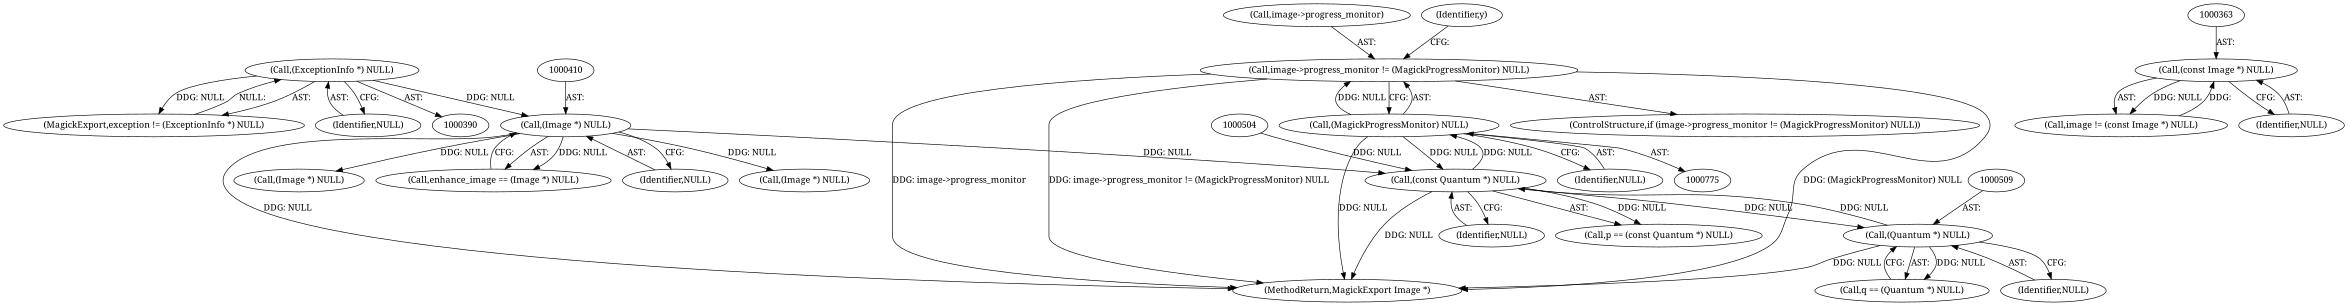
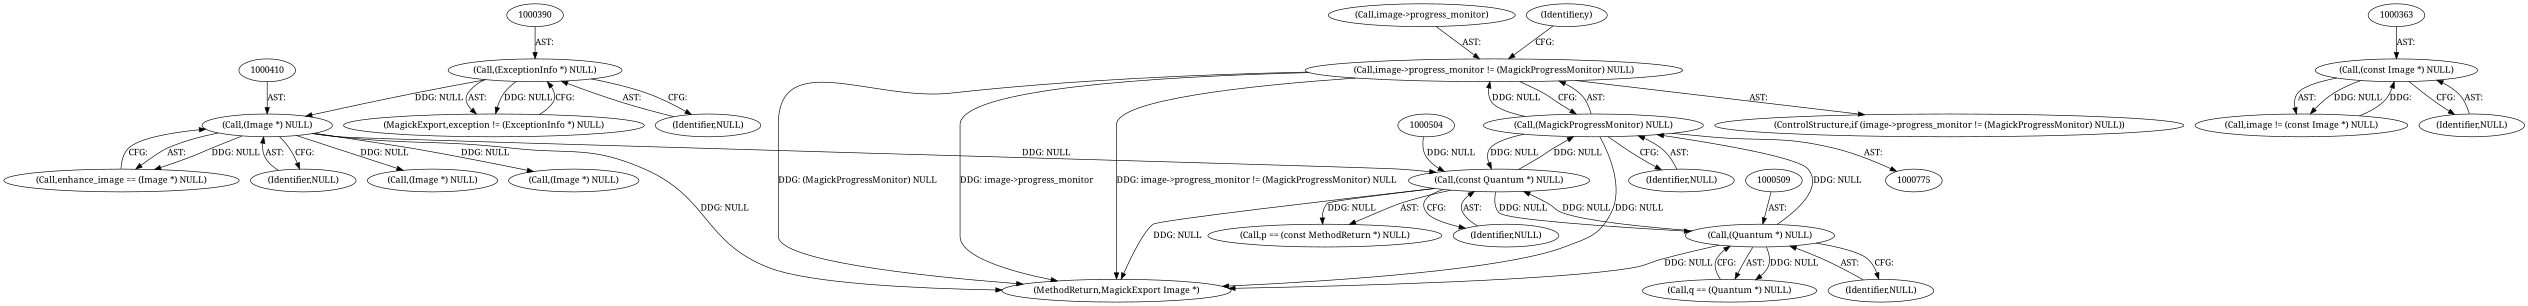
edge "(MagickExport,exception != (ExceptionInfo *) NULL)" -> "(Call,(ExceptionInfo *) NULL)": label "NULL: " -> "CFG: "
edge "(Call,(ExceptionInfo *) NULL)" -> "1000390": reversed
edge "(Call,(Quantum *) NULL)" -> "(Call,(MagickProgressMonitor) NULL)": added, label "DDG: NULL"
node "(Call,p == (const Quantum *) NULL)": label "(Call,p == (const Quantum *) NULL)" -> "(Call,p == (const MethodReturn *) NULL)"
